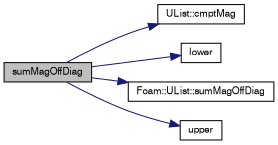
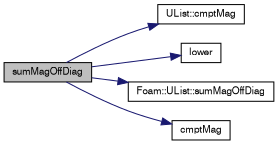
node "upper": label "upper" -> "cmptMag"
